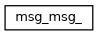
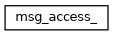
node "msg_msg_": label "msg_msg_" -> "msg_access_"
